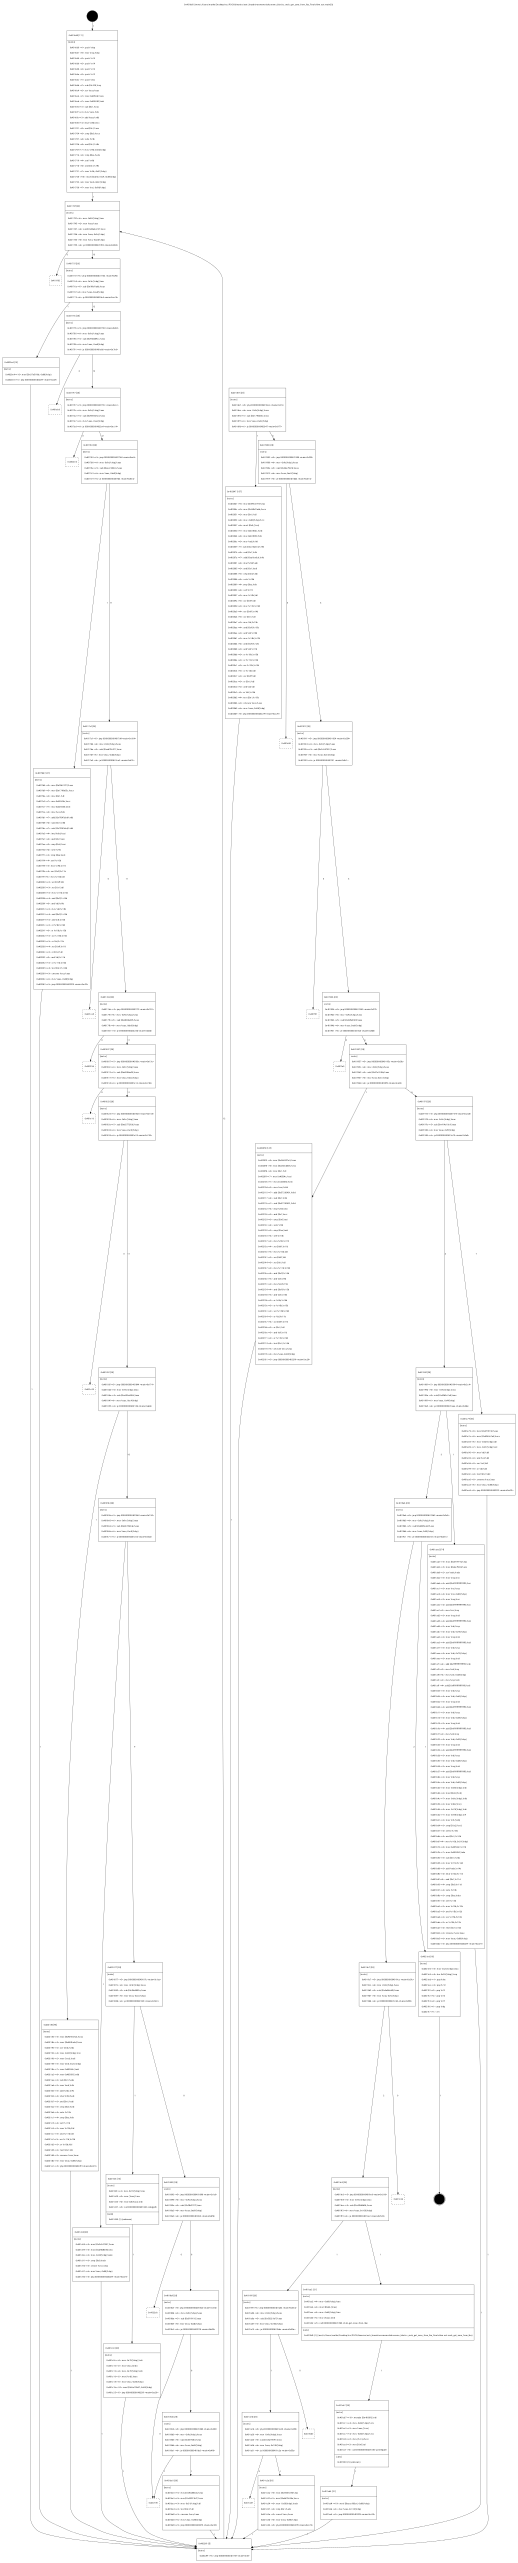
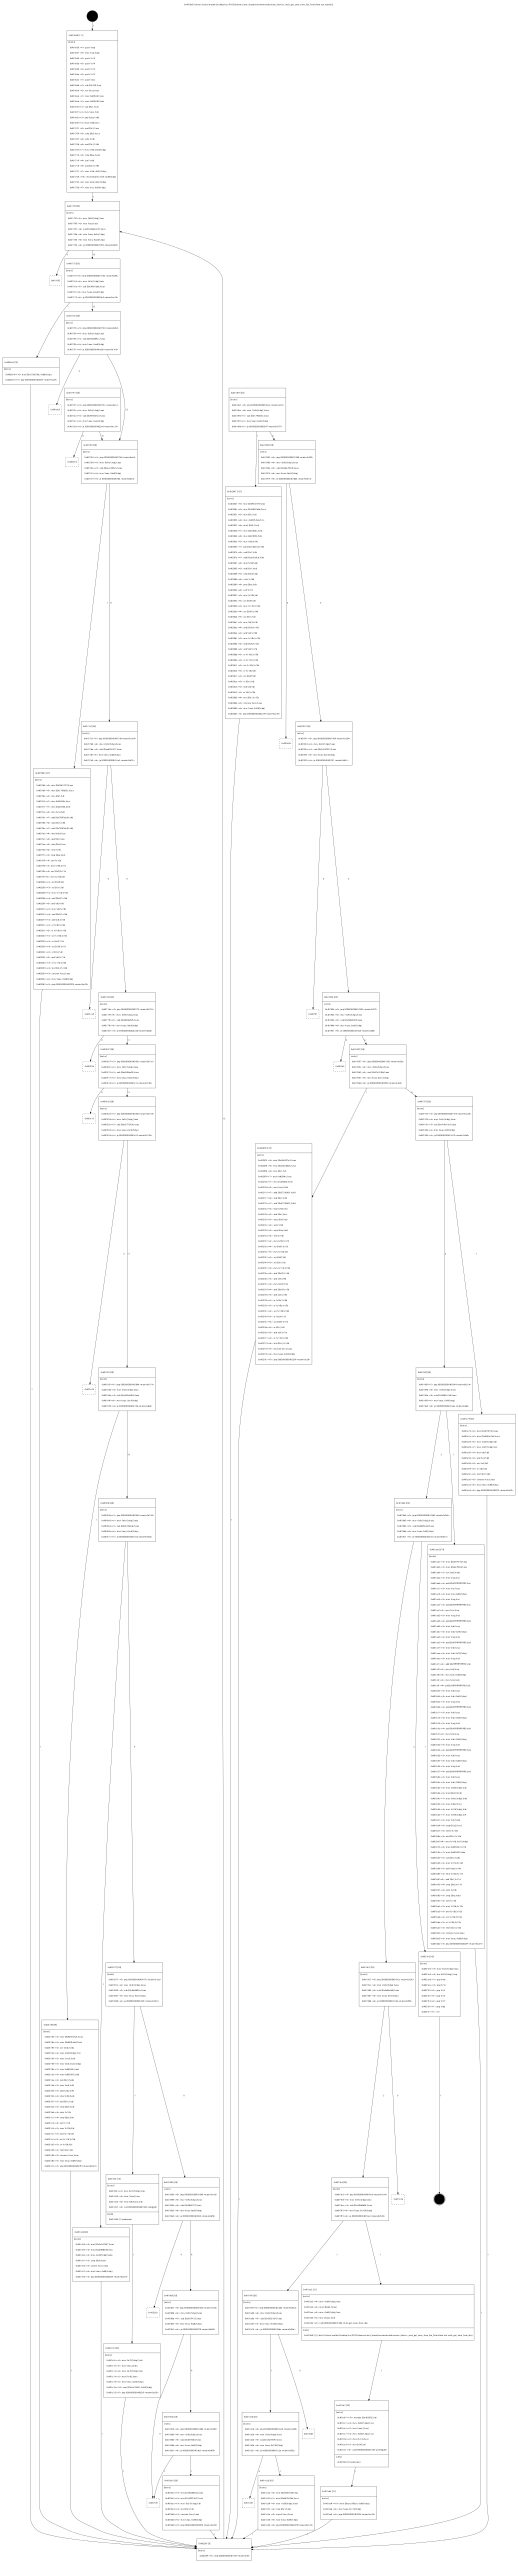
edge "0x40177b [28]" -> "0x401797 [28]": now "0x40177b [28]" -> "0x4017b3 [28]"
